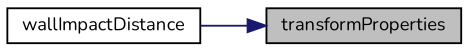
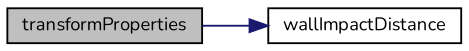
edge "wallImpactDistance" -> "transformProperties": reversed
